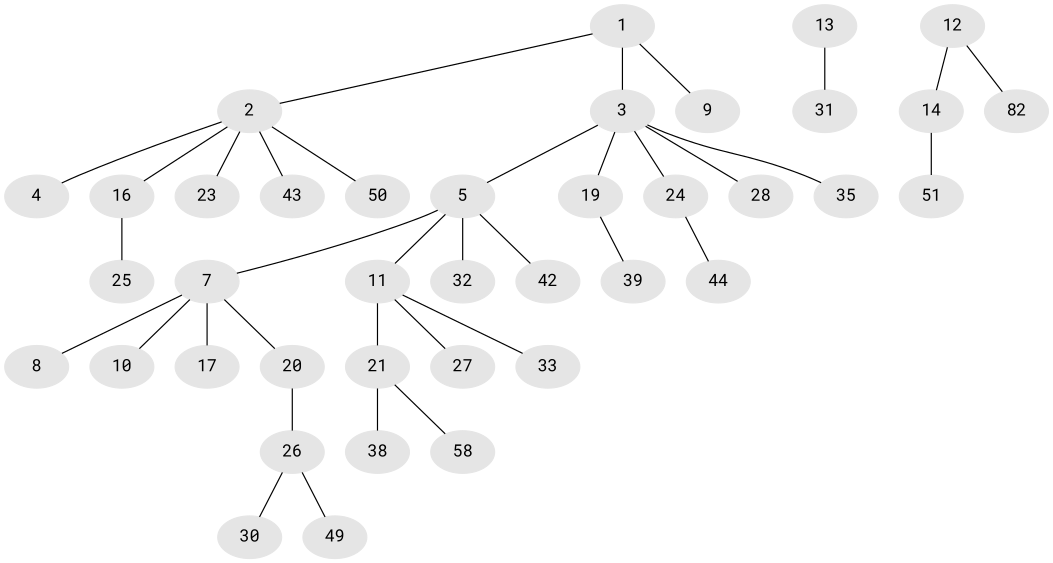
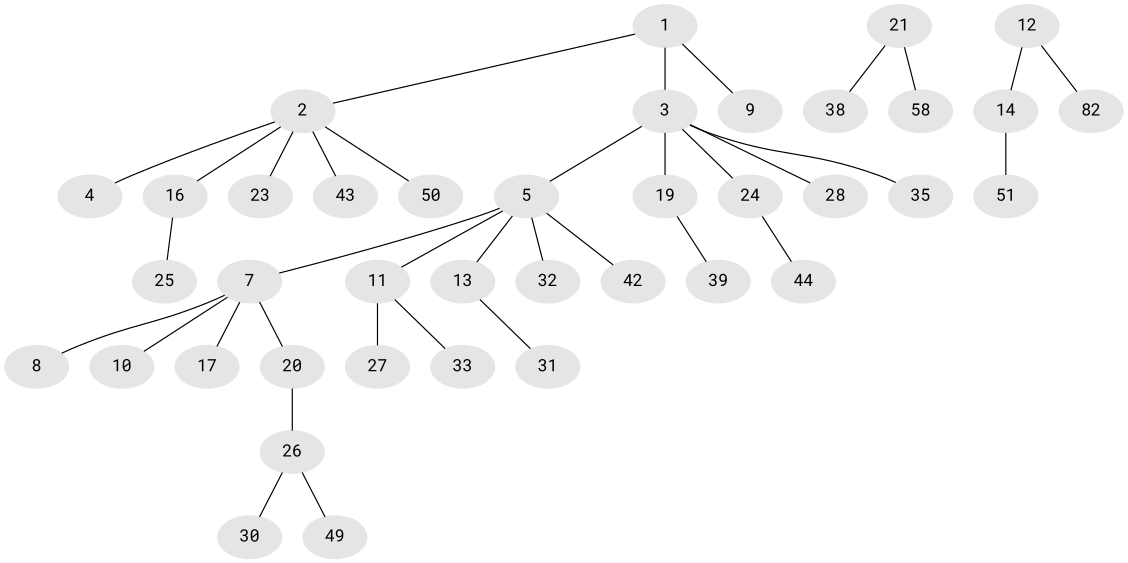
edge "5" -- "13": added
edge "11" -- "21": removed
